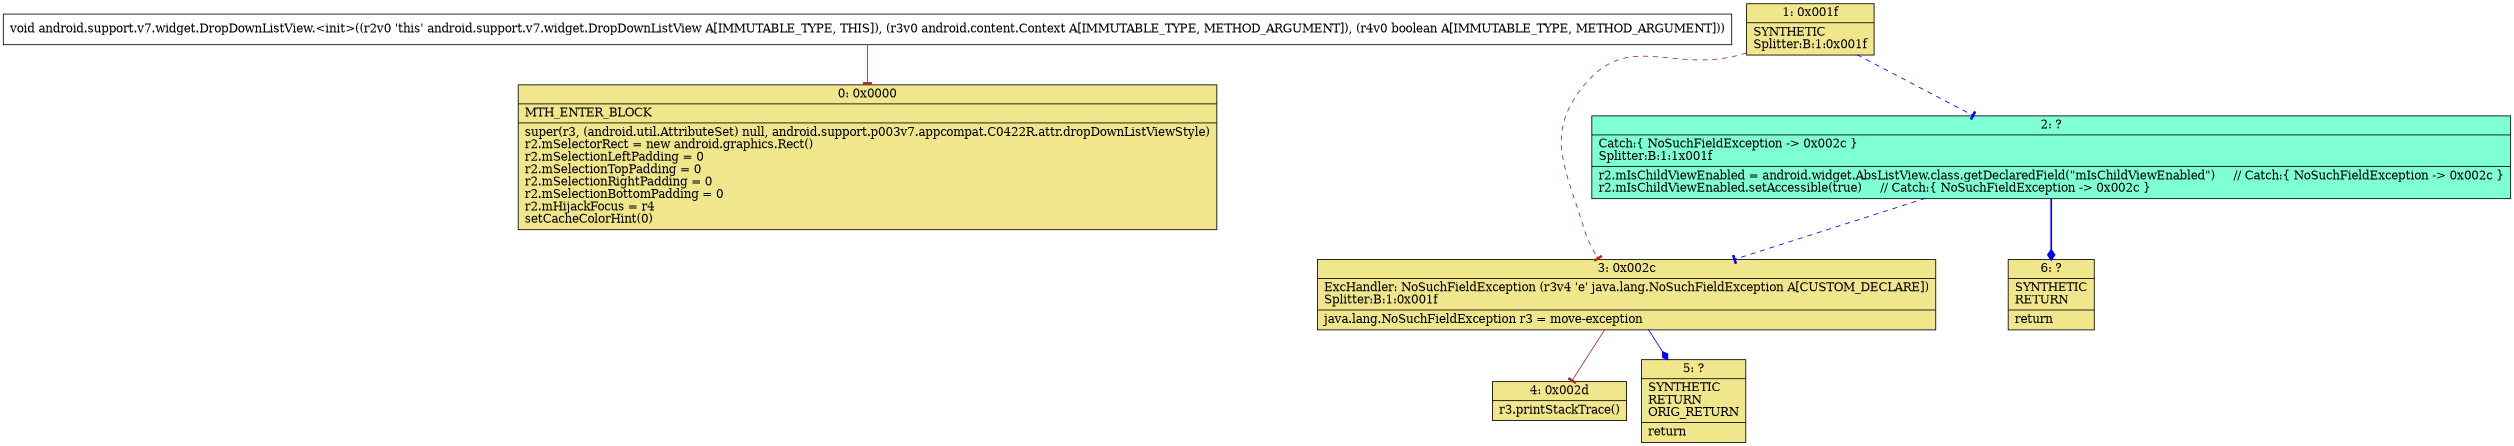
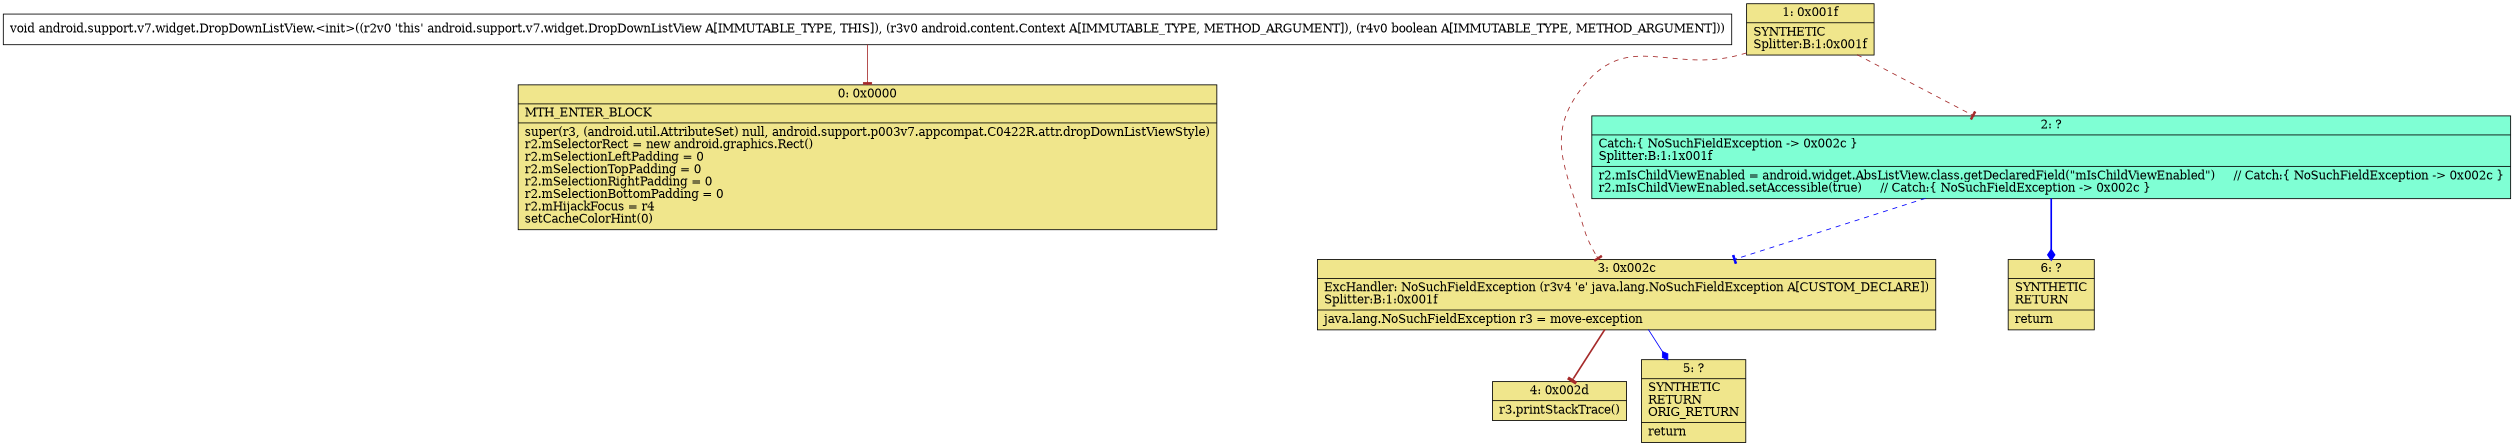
edge "1: 0x001f" -> "2: ?": color blue -> brown
edge "3: 0x002c" -> "4: 0x002d": style solid -> bold
